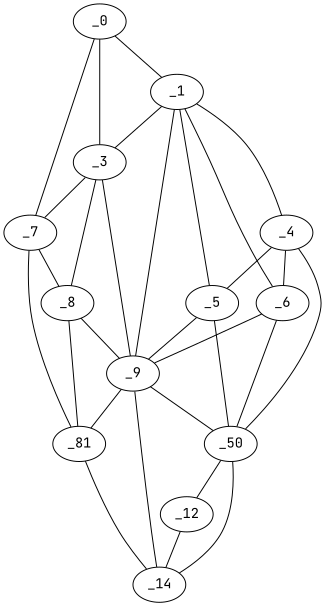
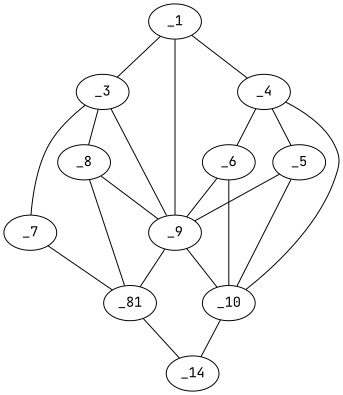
node "_0": removed
edge "_1" -- "_5": removed
edge "_1" -- "_6": removed
edge "_7" -- "_8": removed
node "_50": label "_50" -> "_10"
edge "_9" -- "_14": removed
node "_12": removed
